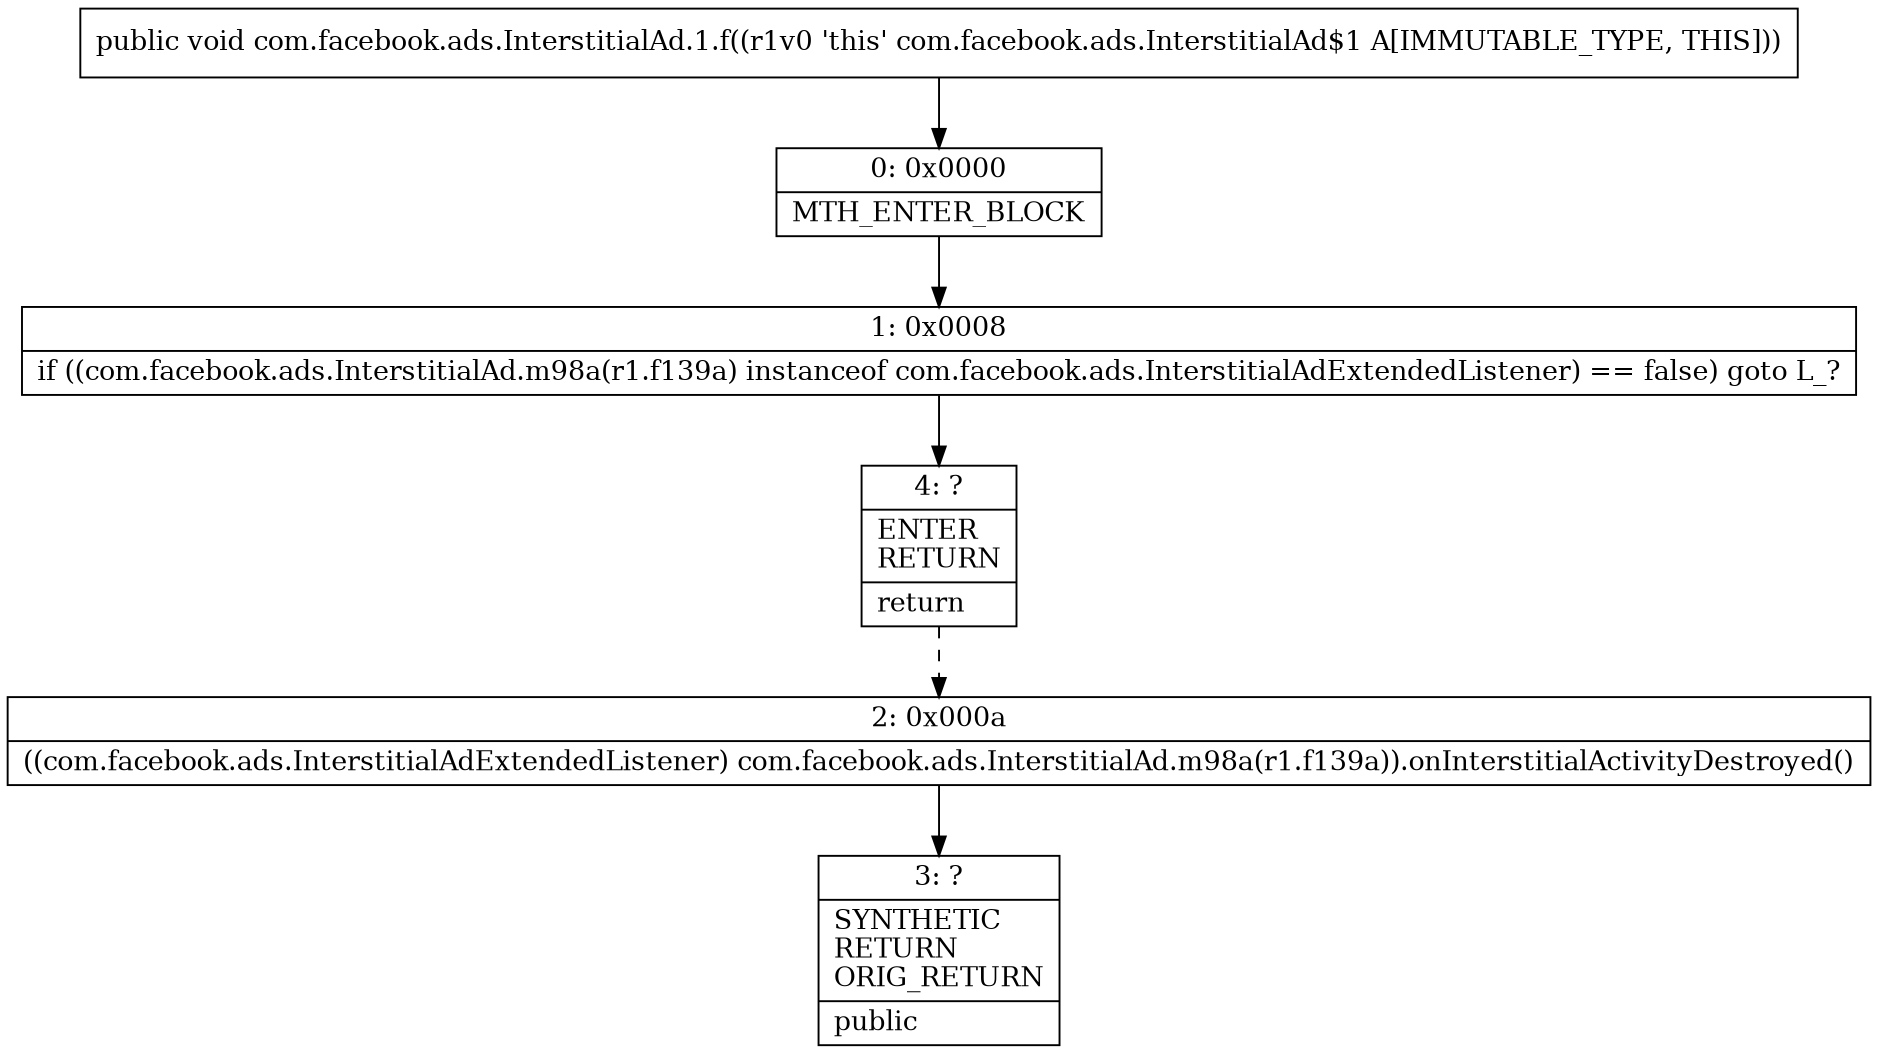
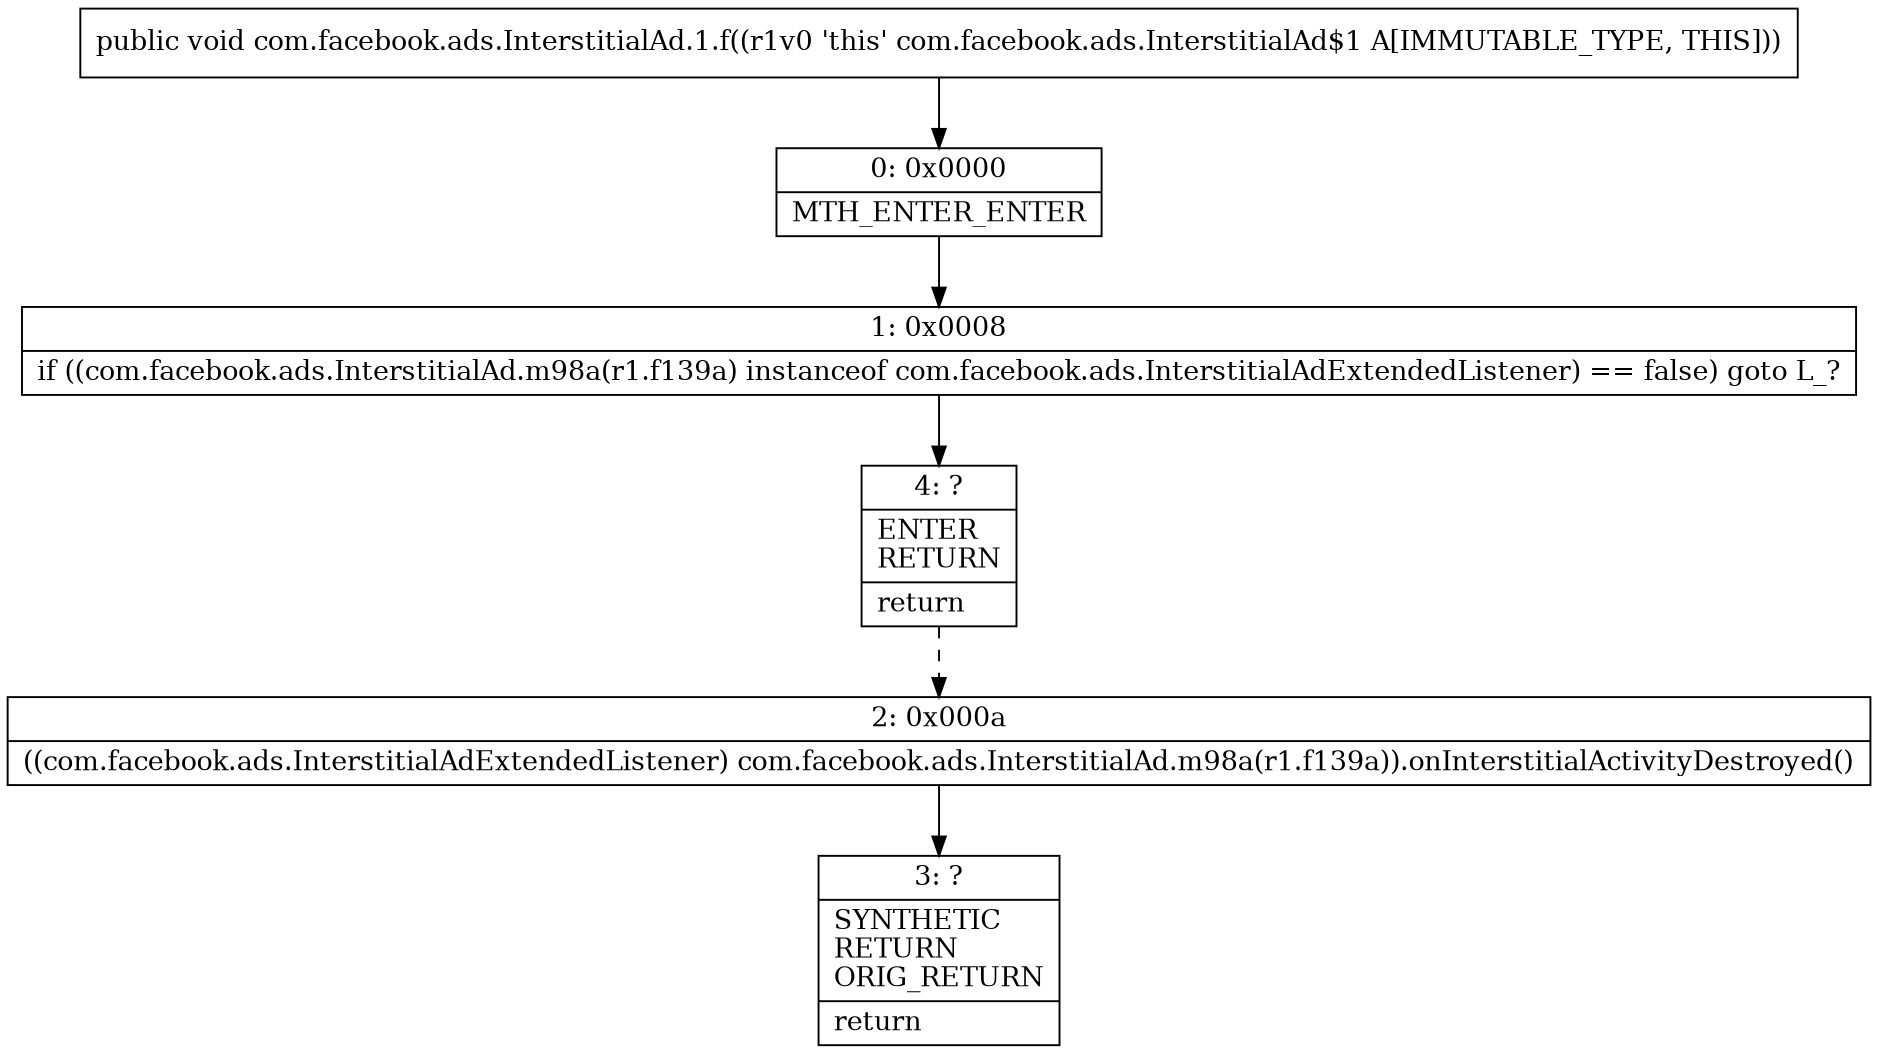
node "0: 0x0000": text "MTH_ENTER_BLOCK" -> "MTH_ENTER_ENTER"
node "3: ?": text "public" -> "return"
